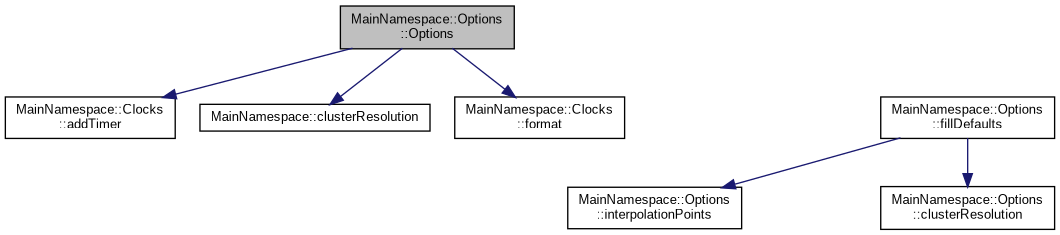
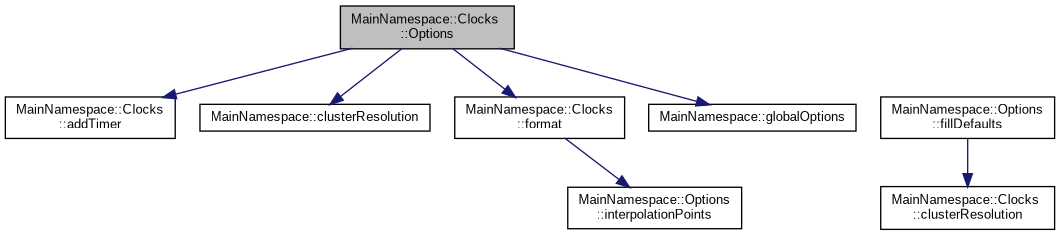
node "MainNamespace::Options ::Options": label "MainNamespace::Options ::Options" -> "MainNamespace::Clocks ::Options"
node "MainNamespace::globalOptions": added
edge "MainNamespace::Options ::fillDefaults" -> "MainNamespace::Options ::interpolationPoints": now "MainNamespace::Clocks ::format" -> "MainNamespace::Options ::interpolationPoints"
node "MainNamespace::Options ::clusterResolution": label "MainNamespace::Options ::clusterResolution" -> "MainNamespace::Clocks ::clusterResolution"
